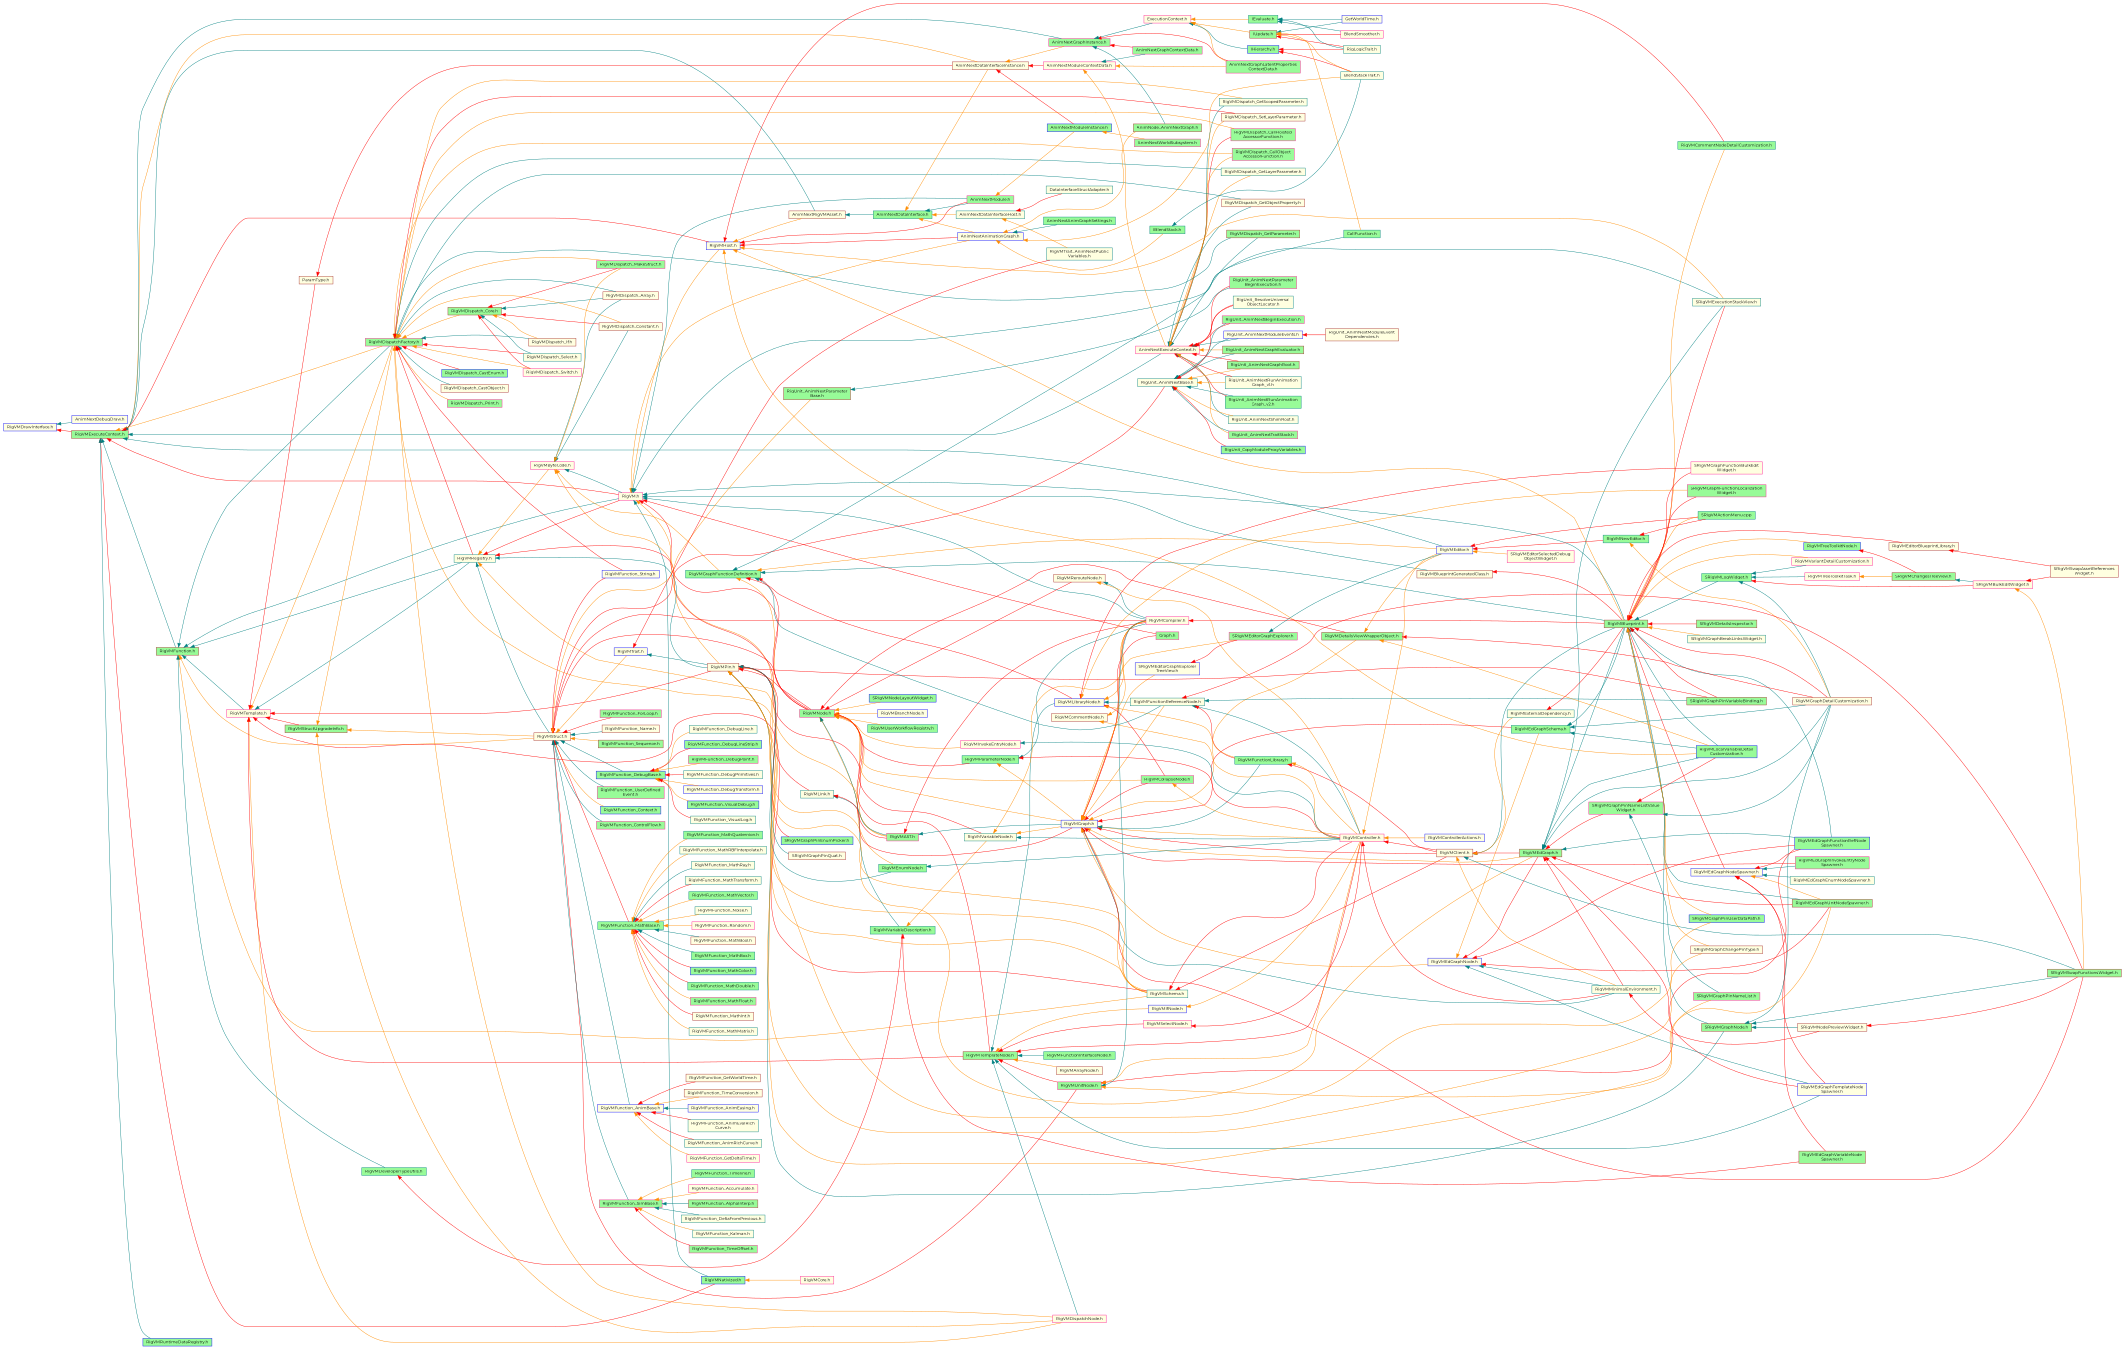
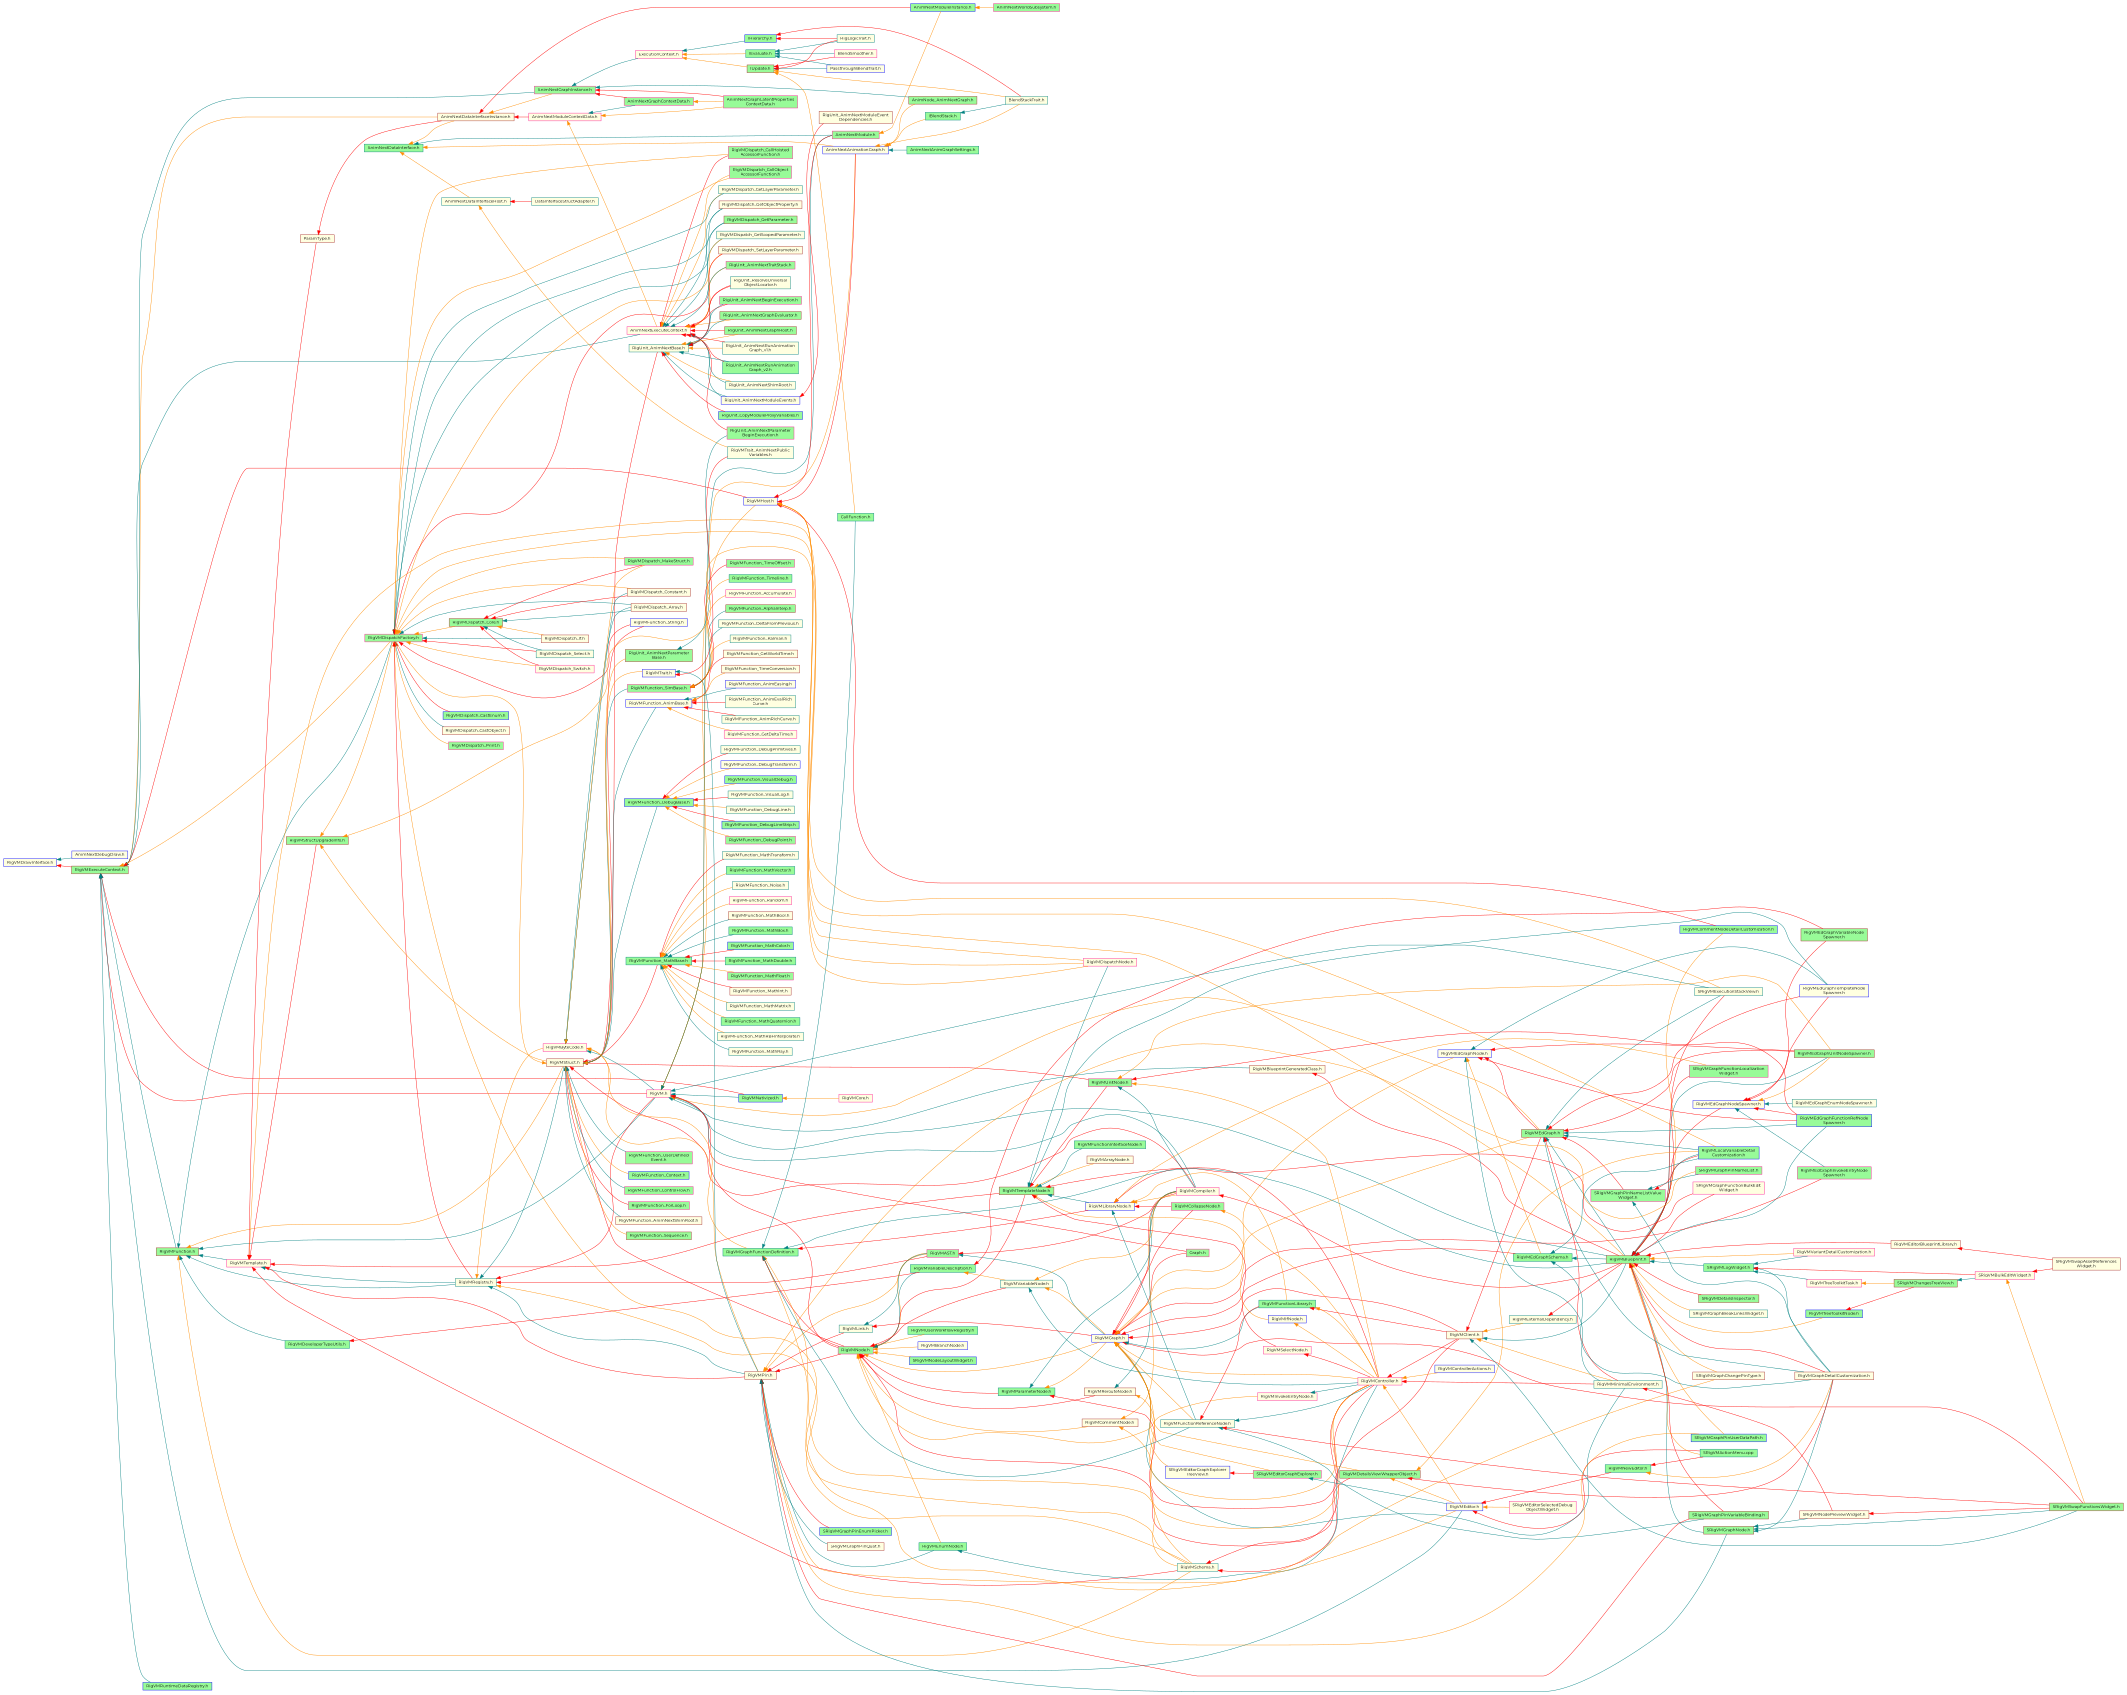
node "GetWorldTime.h": label "GetWorldTime.h" -> "PassthroughBlendTrait.h"
edge "AnimNextGraphLatentProperties ContextData.h" -> "ExecutionContext.h": now "AnimNextGraphLatentProperties ContextData.h" -> "AnimNextGraphContextData.h"
node "RigVMCommentNodeDetailCustomization.h": color teal -> blue
node "AnimNextRigVMAsset.h": removed
edge "RigVMDispatchFactory.h" -> "RigVMTemplate.h": now "RigVMDispatchFactory.h" -> "RigVMStruct.h"
node "RigVMFunction_Name.h": label "RigVMFunction_Name.h" -> "RigVMFunction_AnimNextShimRoot.h"
edge "RigVMCollapseNode.h" -> "RigVMNode.h": now "RigVMCommentNode.h" -> "RigVMNode.h"
